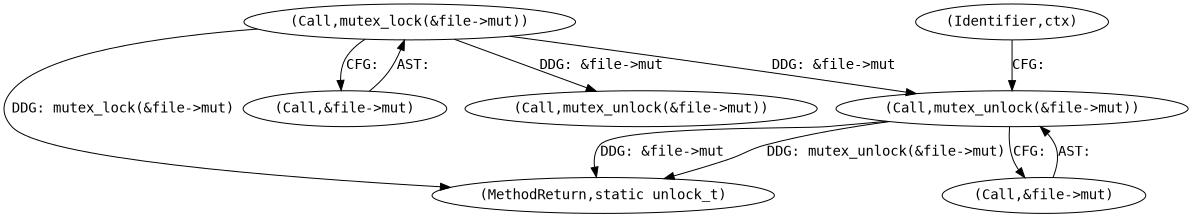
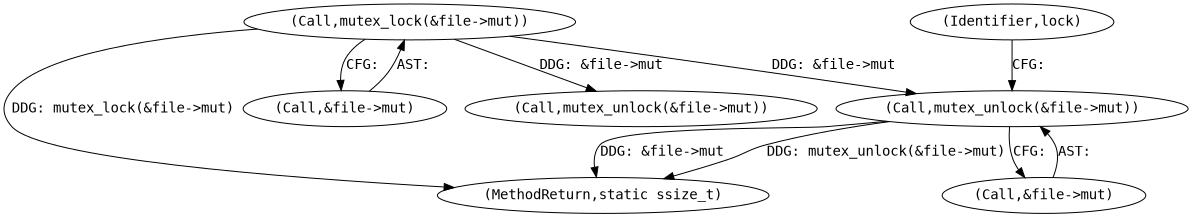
node "(Identifier,ctx)": label "(Identifier,ctx)" -> "(Identifier,lock)"
node "(MethodReturn,static unlock_t)": label "(MethodReturn,static unlock_t)" -> "(MethodReturn,static ssize_t)"
